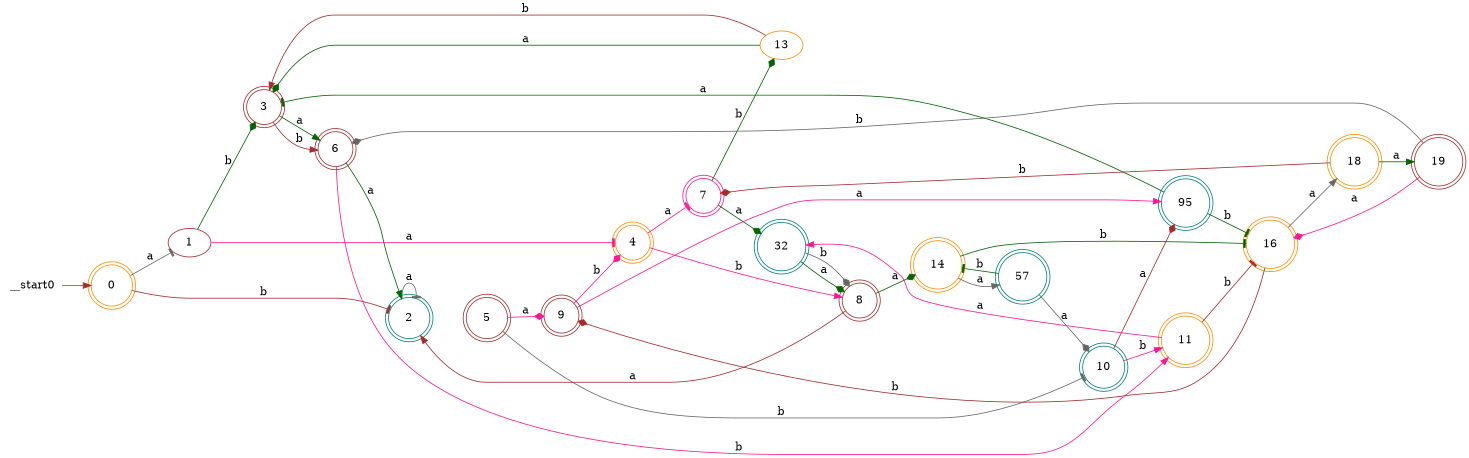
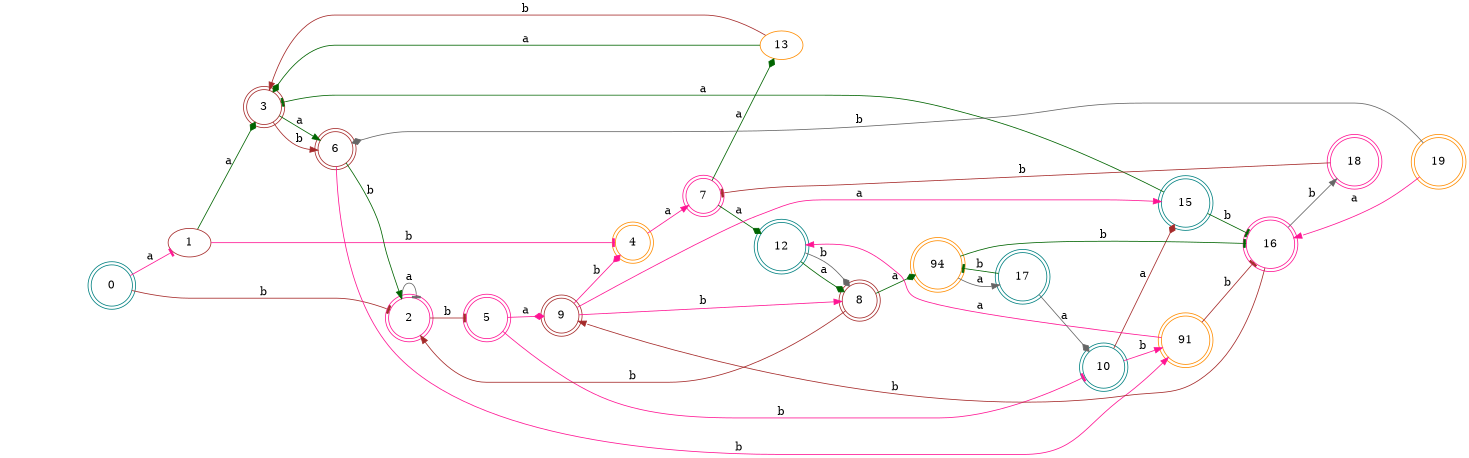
edge "7" -> "13": label "b" -> "a"
edge "1" -> "3": label "b" -> "a"
node "18": color darkorange -> deeppink
edge "18" -> "19": removed, label "a"
node "19": color brown -> darkorange
edge "18" -> "7": arrowhead diamond -> tee
edge "6" -> "2": label "a" -> "b"
edge "16" -> "18": label "a" -> "b"
node "95": label "95" -> "15"
edge "19" -> "16": arrowhead diamond -> normal
edge "4" -> "7": arrowhead tee -> normal
edge "1" -> "4": label "a" -> "b"
node "16": color darkorange -> deeppink
node "32": label "32" -> "12"
edge "0" -> "1": color gray40 -> deeppink
node "14": label "14" -> "94"
edge "4" -> "8": now "9" -> "8"
node "57": label "57" -> "17"
node "__start0": removed
node "0": color darkorange -> teal
node "2": color teal -> deeppink
edge "2" -> "5": added, label "b"
node "5": color brown -> deeppink
node "11": label "11" -> "91"
edge "8" -> "2": label "a" -> "b"
edge "16" -> "9": arrowhead diamond -> normal
edge "5" -> "10": color gray40 -> deeppink
